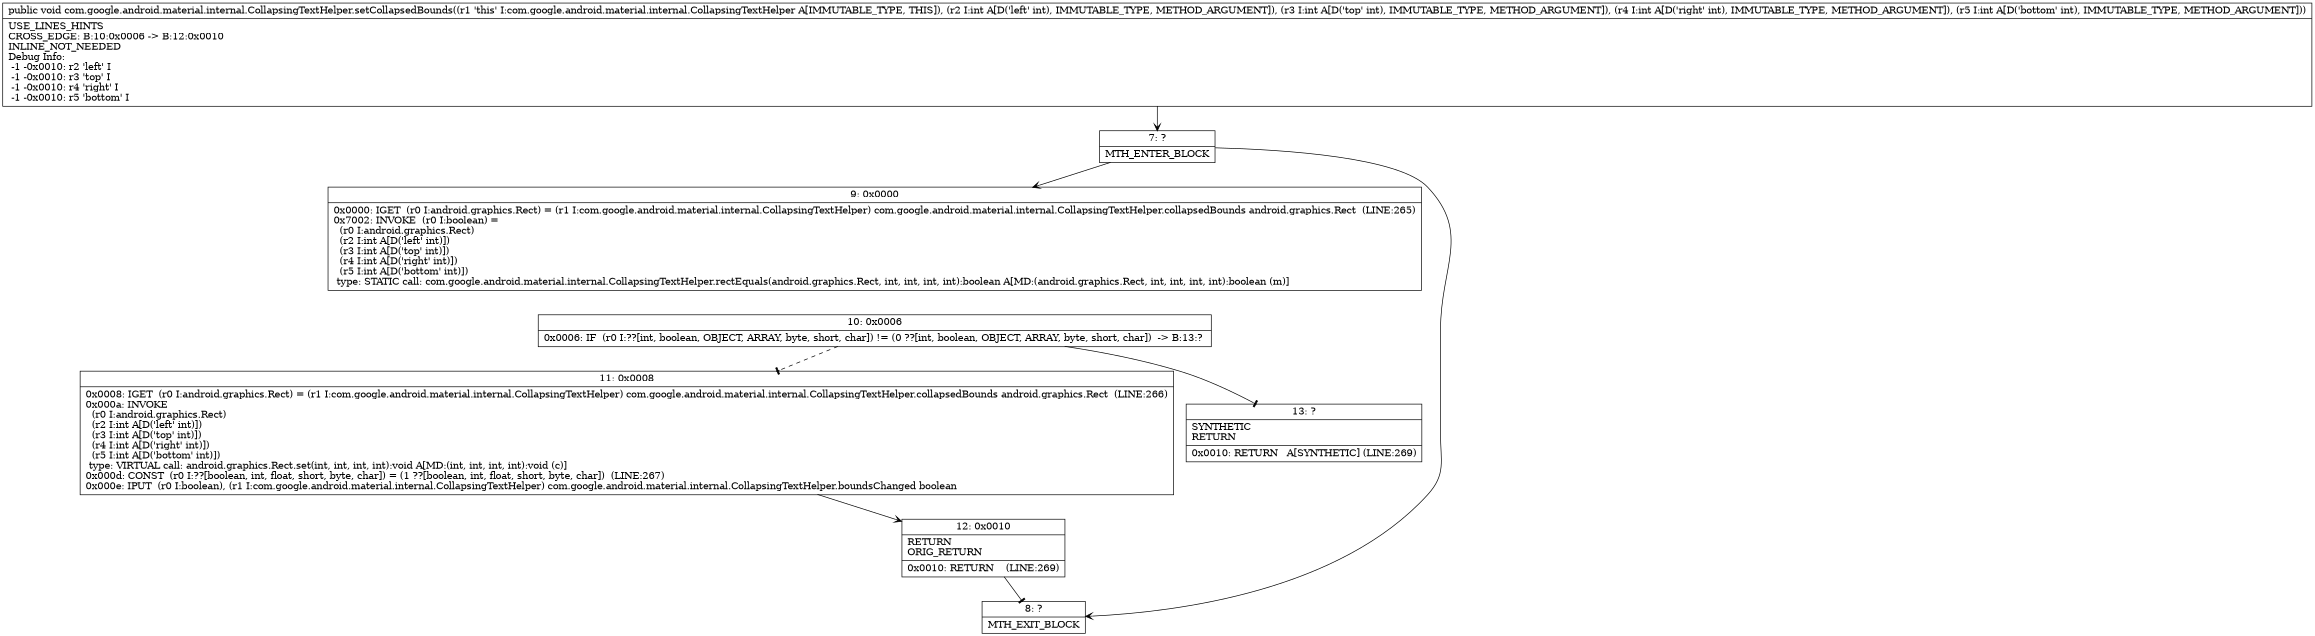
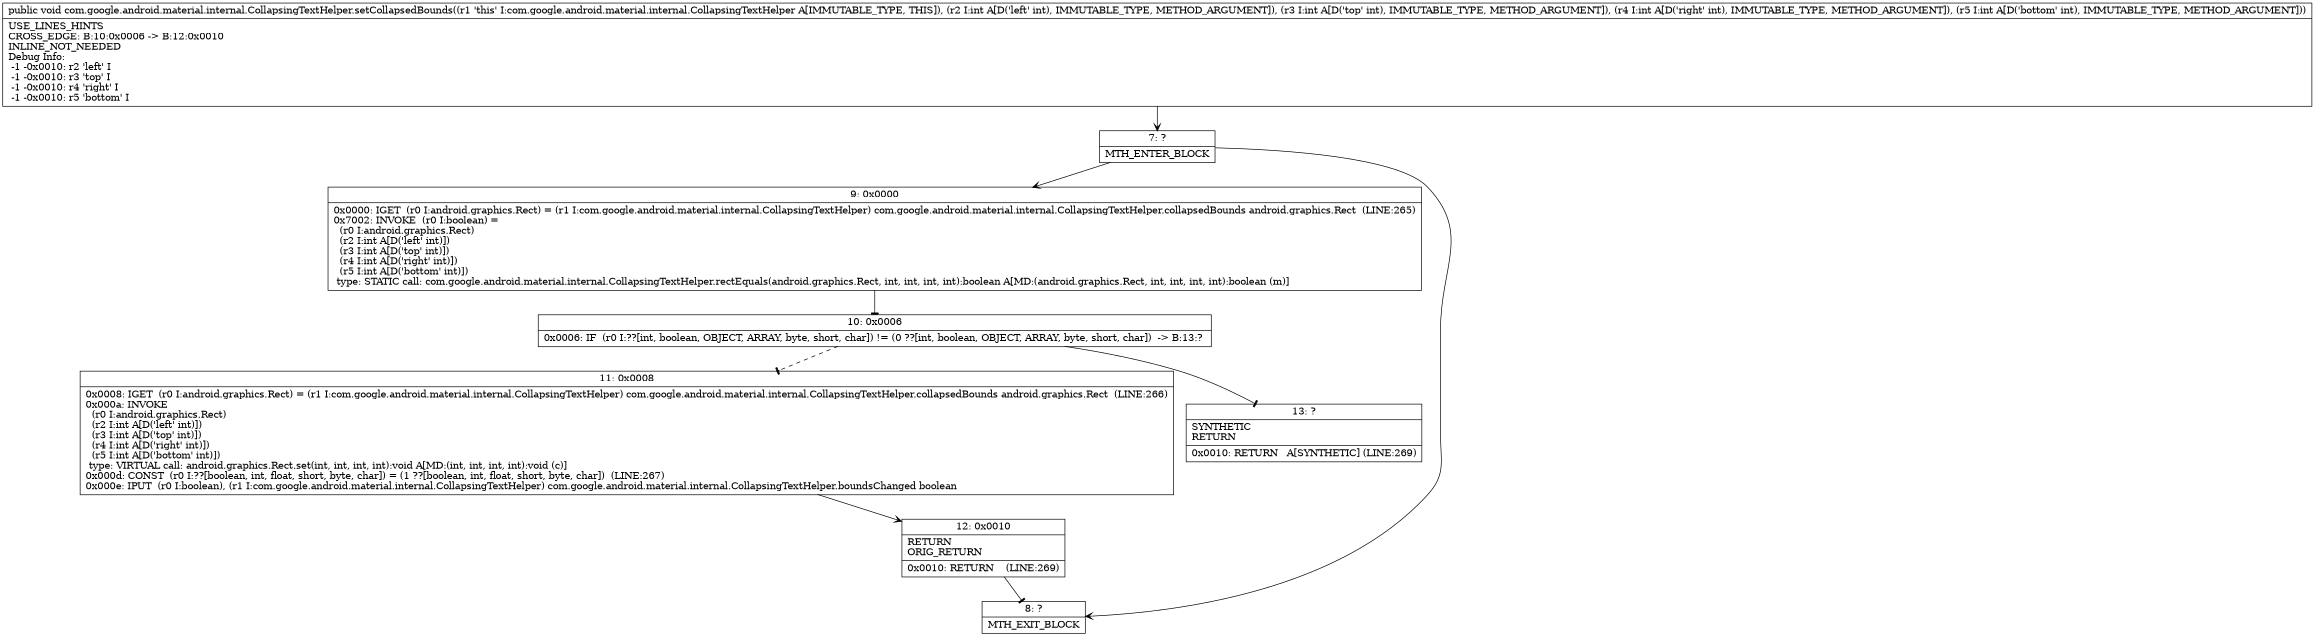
edge "9: 0x0000" -> "10: 0x0006": added
